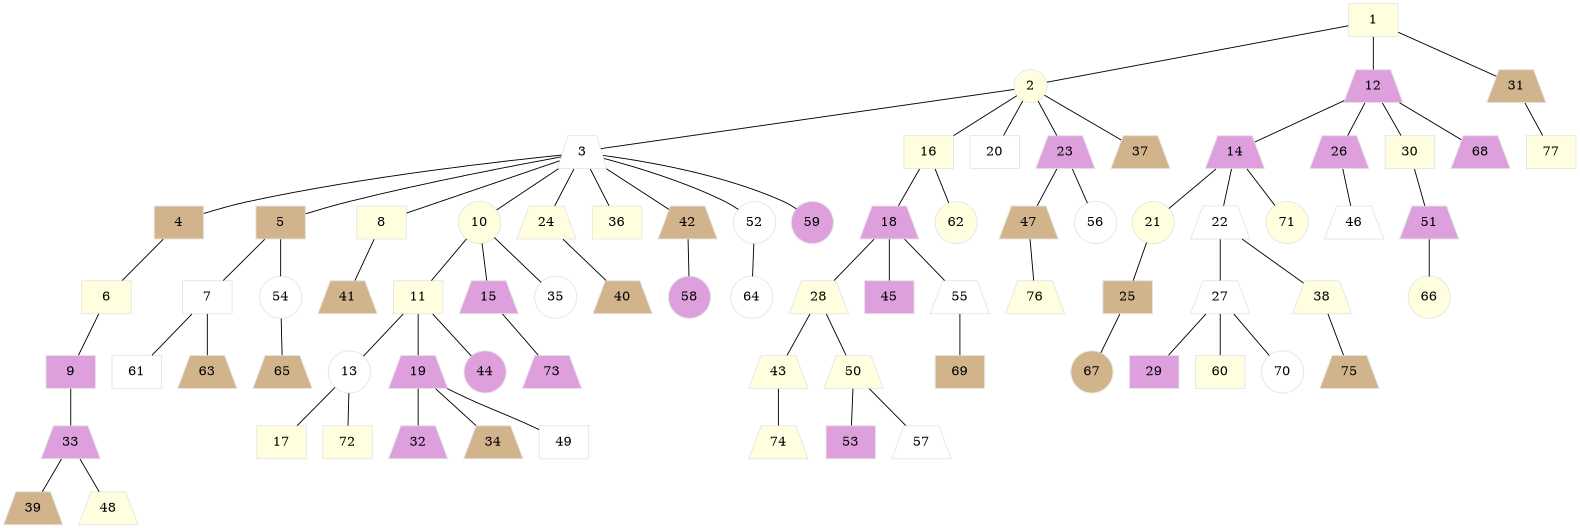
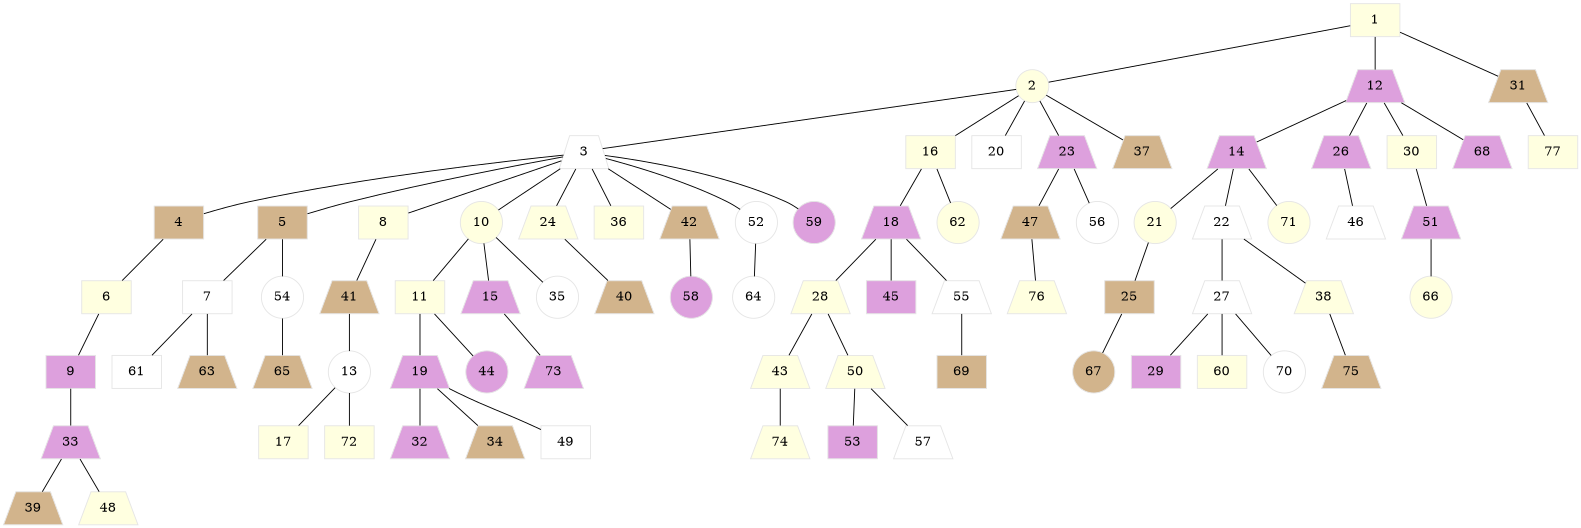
edge "11" -- "13": now "41" -- "13"
